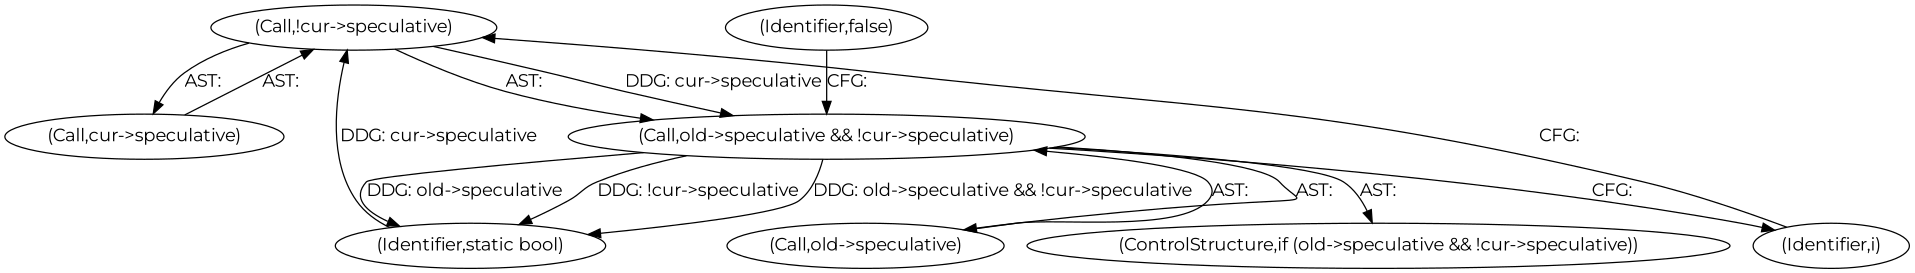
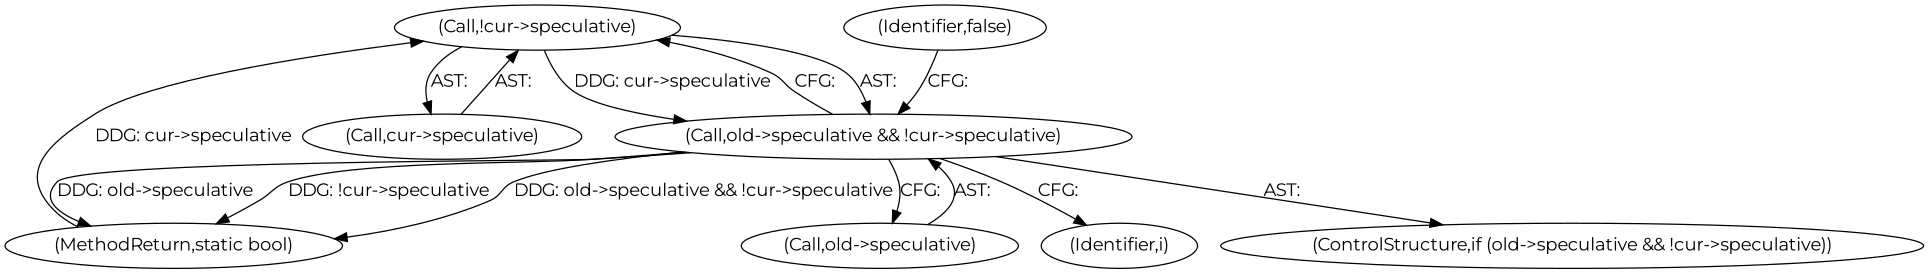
edge "(Identifier,i)" -> "(Call,!cur->speculative)": now "(Call,old->speculative && !cur->speculative)" -> "(Call,!cur->speculative)"
edge "(Call,old->speculative && !cur->speculative)" -> "(Call,old->speculative)": label "AST: " -> "CFG: "
node "(Identifier,static bool)": label "(Identifier,static bool)" -> "(MethodReturn,static bool)"
